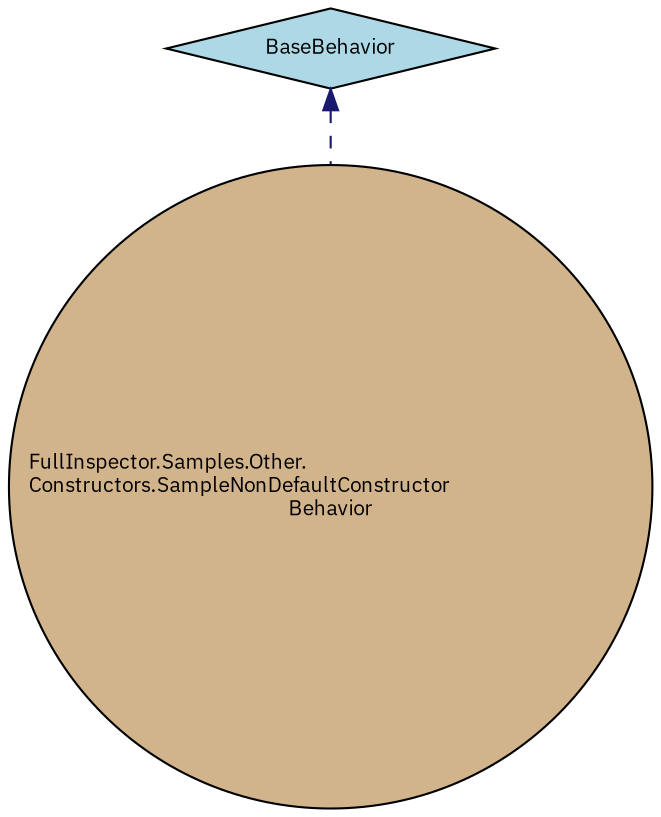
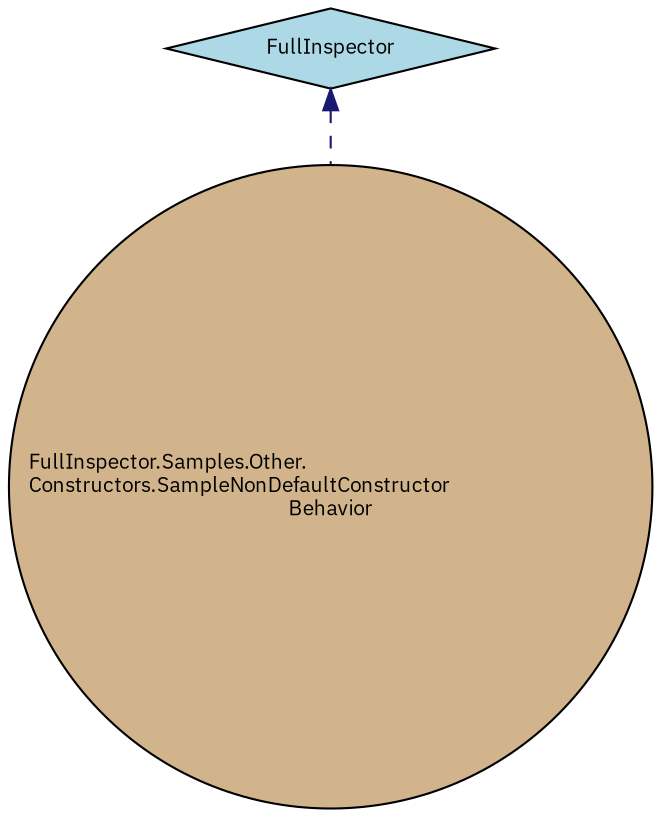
node "BaseBehavior": label "BaseBehavior" -> "FullInspector"
